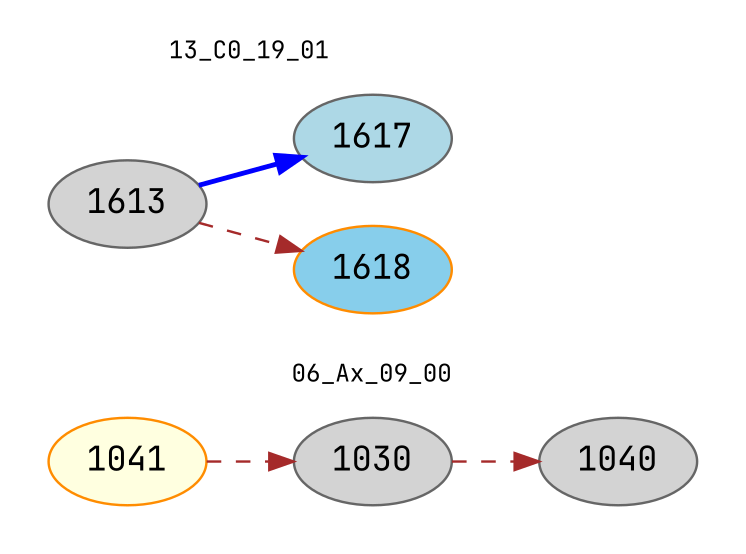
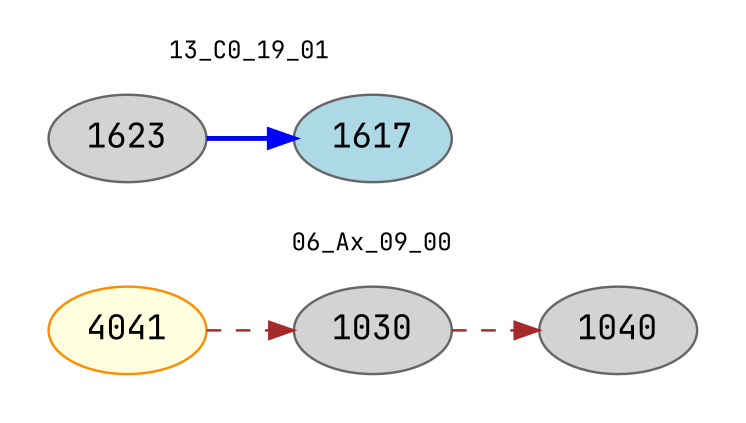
node "1613": label "1613" -> "1623"
node "1618": removed
node "1041": label "1041" -> "4041"
